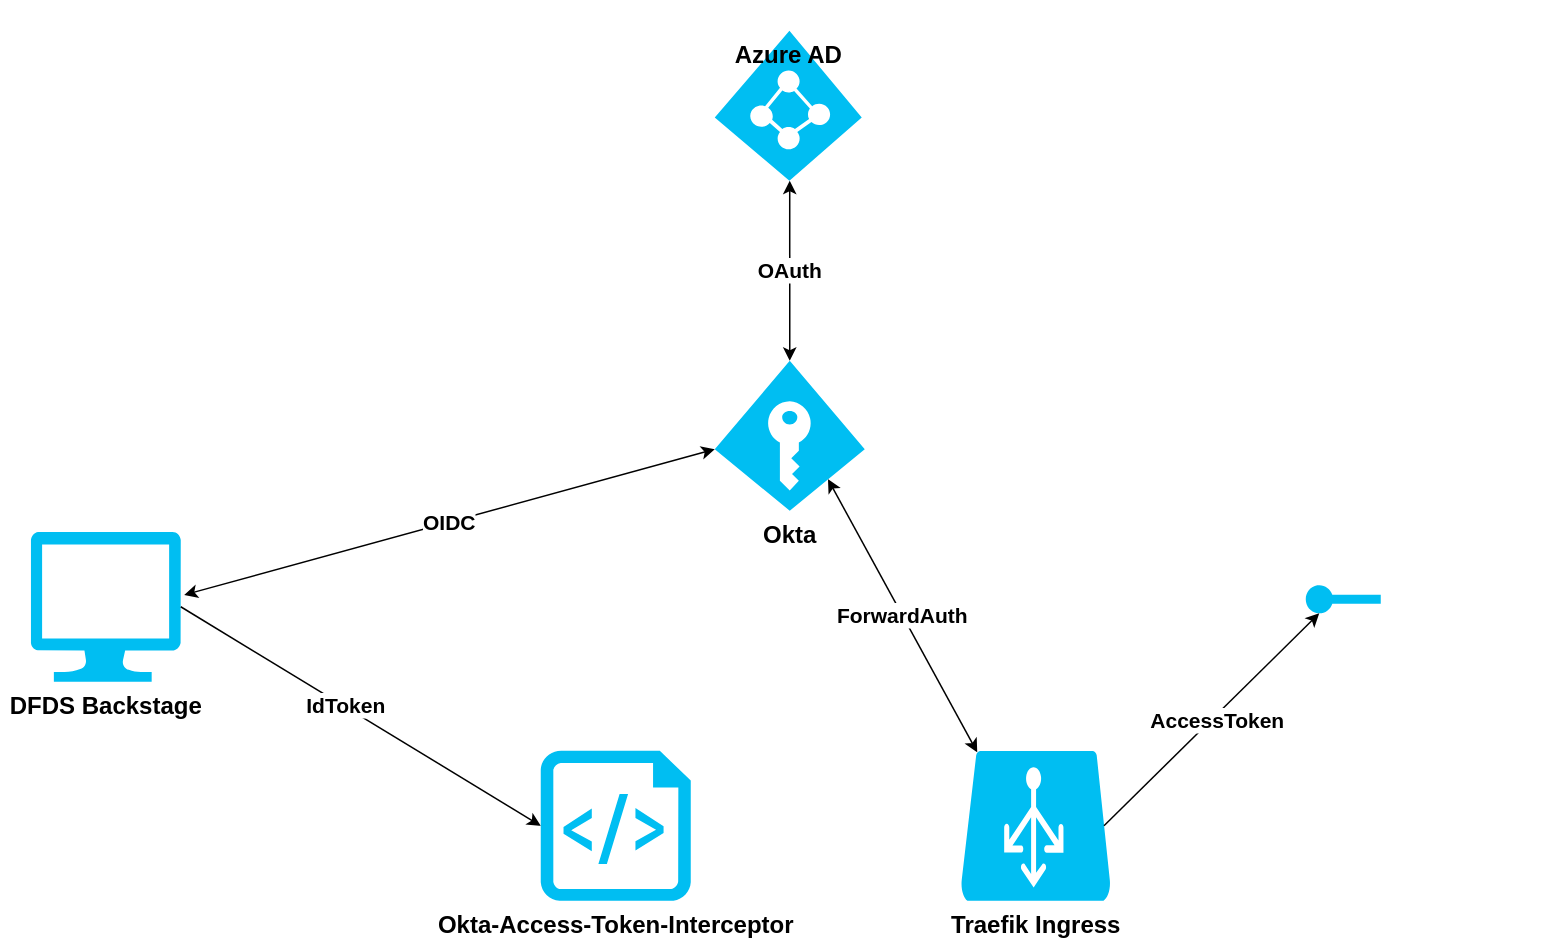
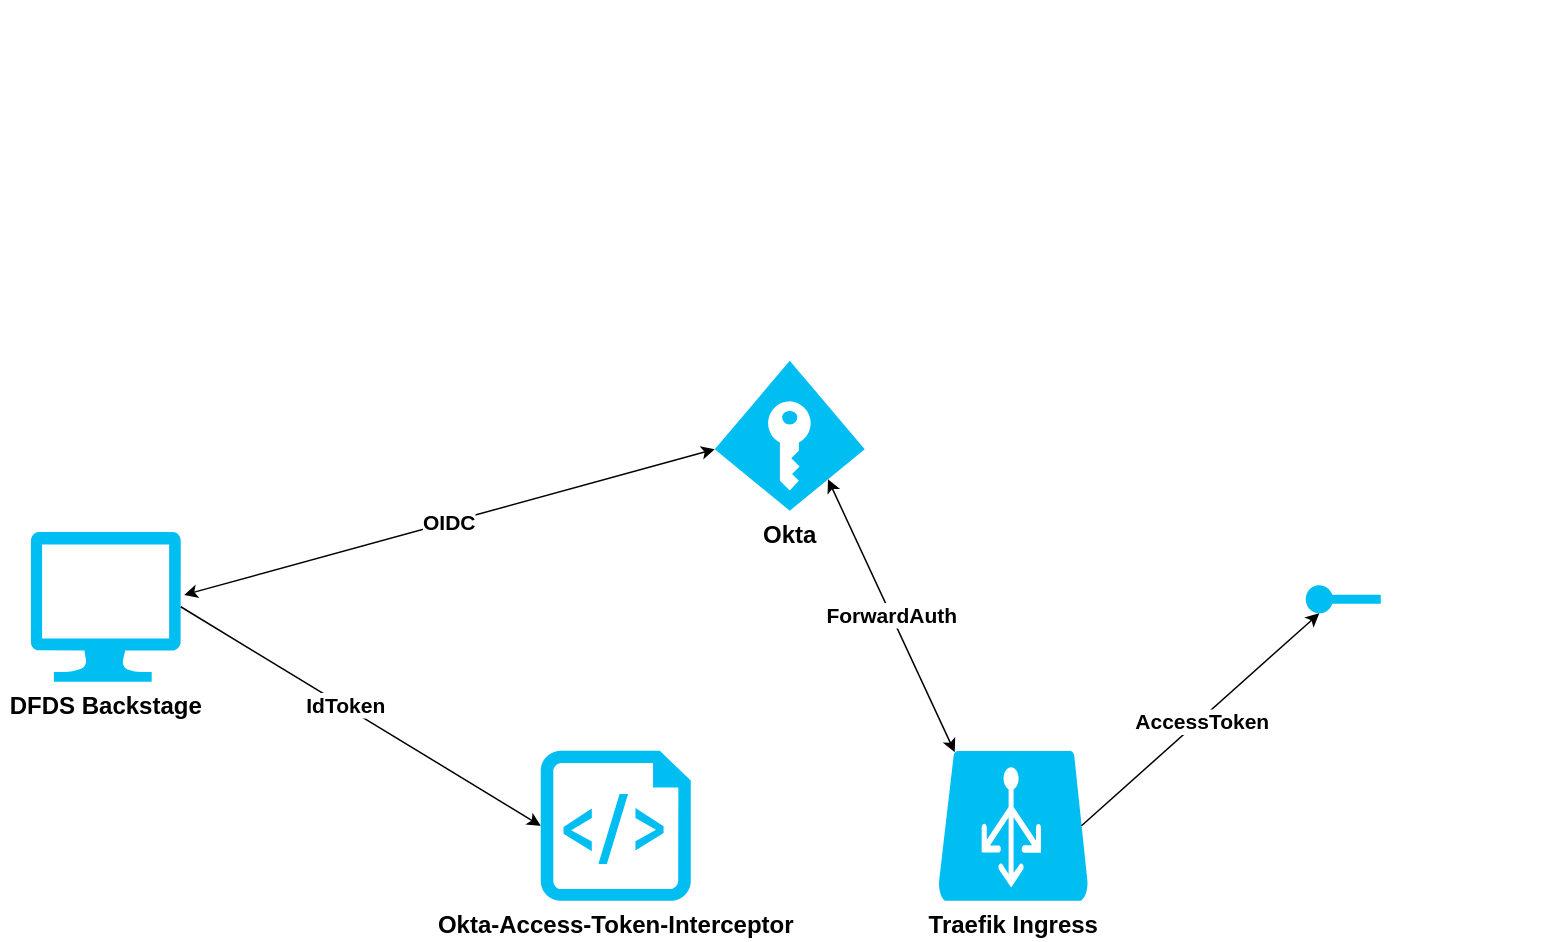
node "Azure AD": removed
edge "Azure AD" -- "Okta": removed, label "OAuth"
node "Traefik Ingress": moved (1036, 826) -> (1013, 826)
